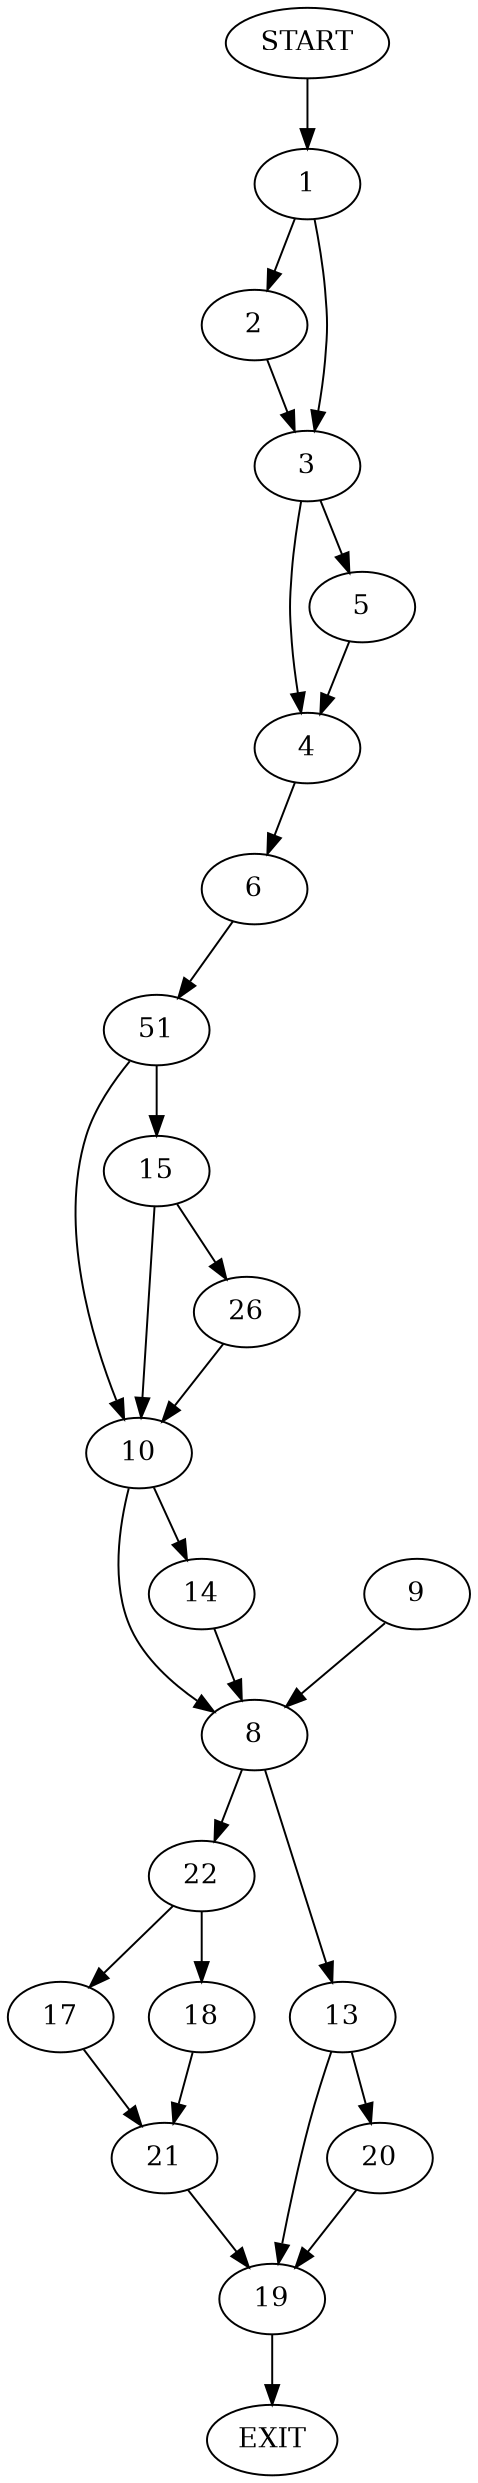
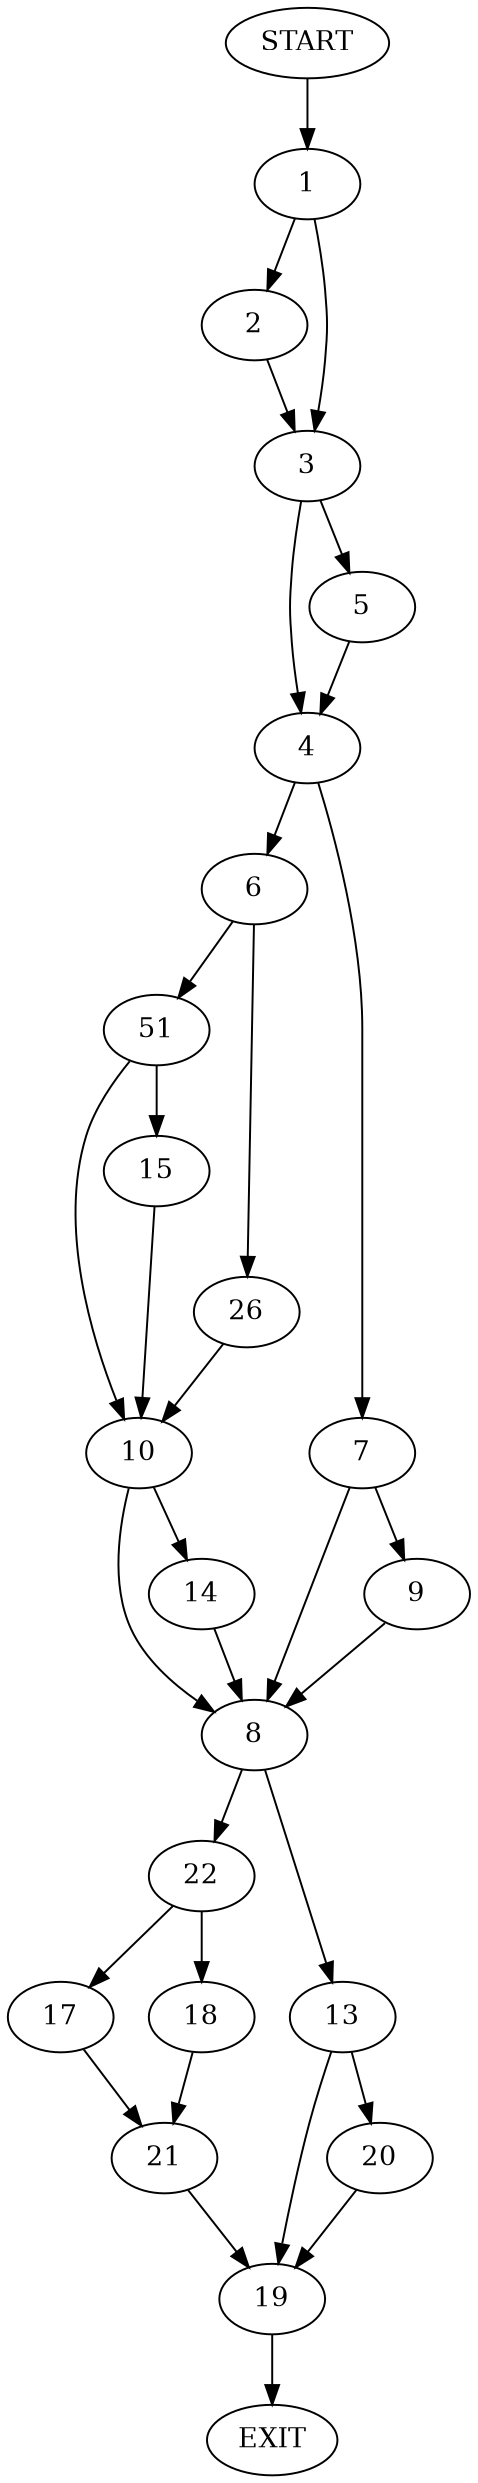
edge "15" -> "26": now "6" -> "26"
node "7": added
